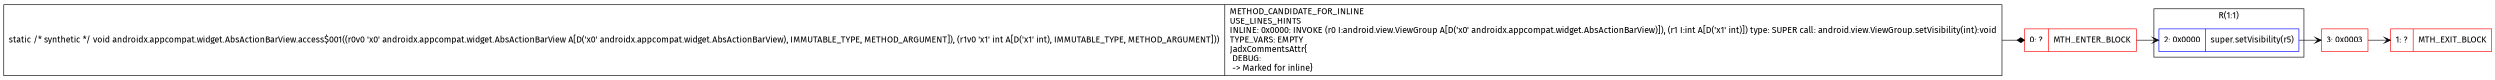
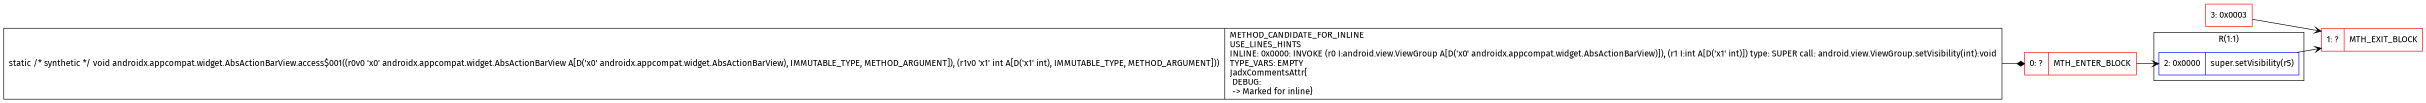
edge "2: 0x0000" -> "3: 0x0003": now "2: 0x0000" -> "1: ?"
